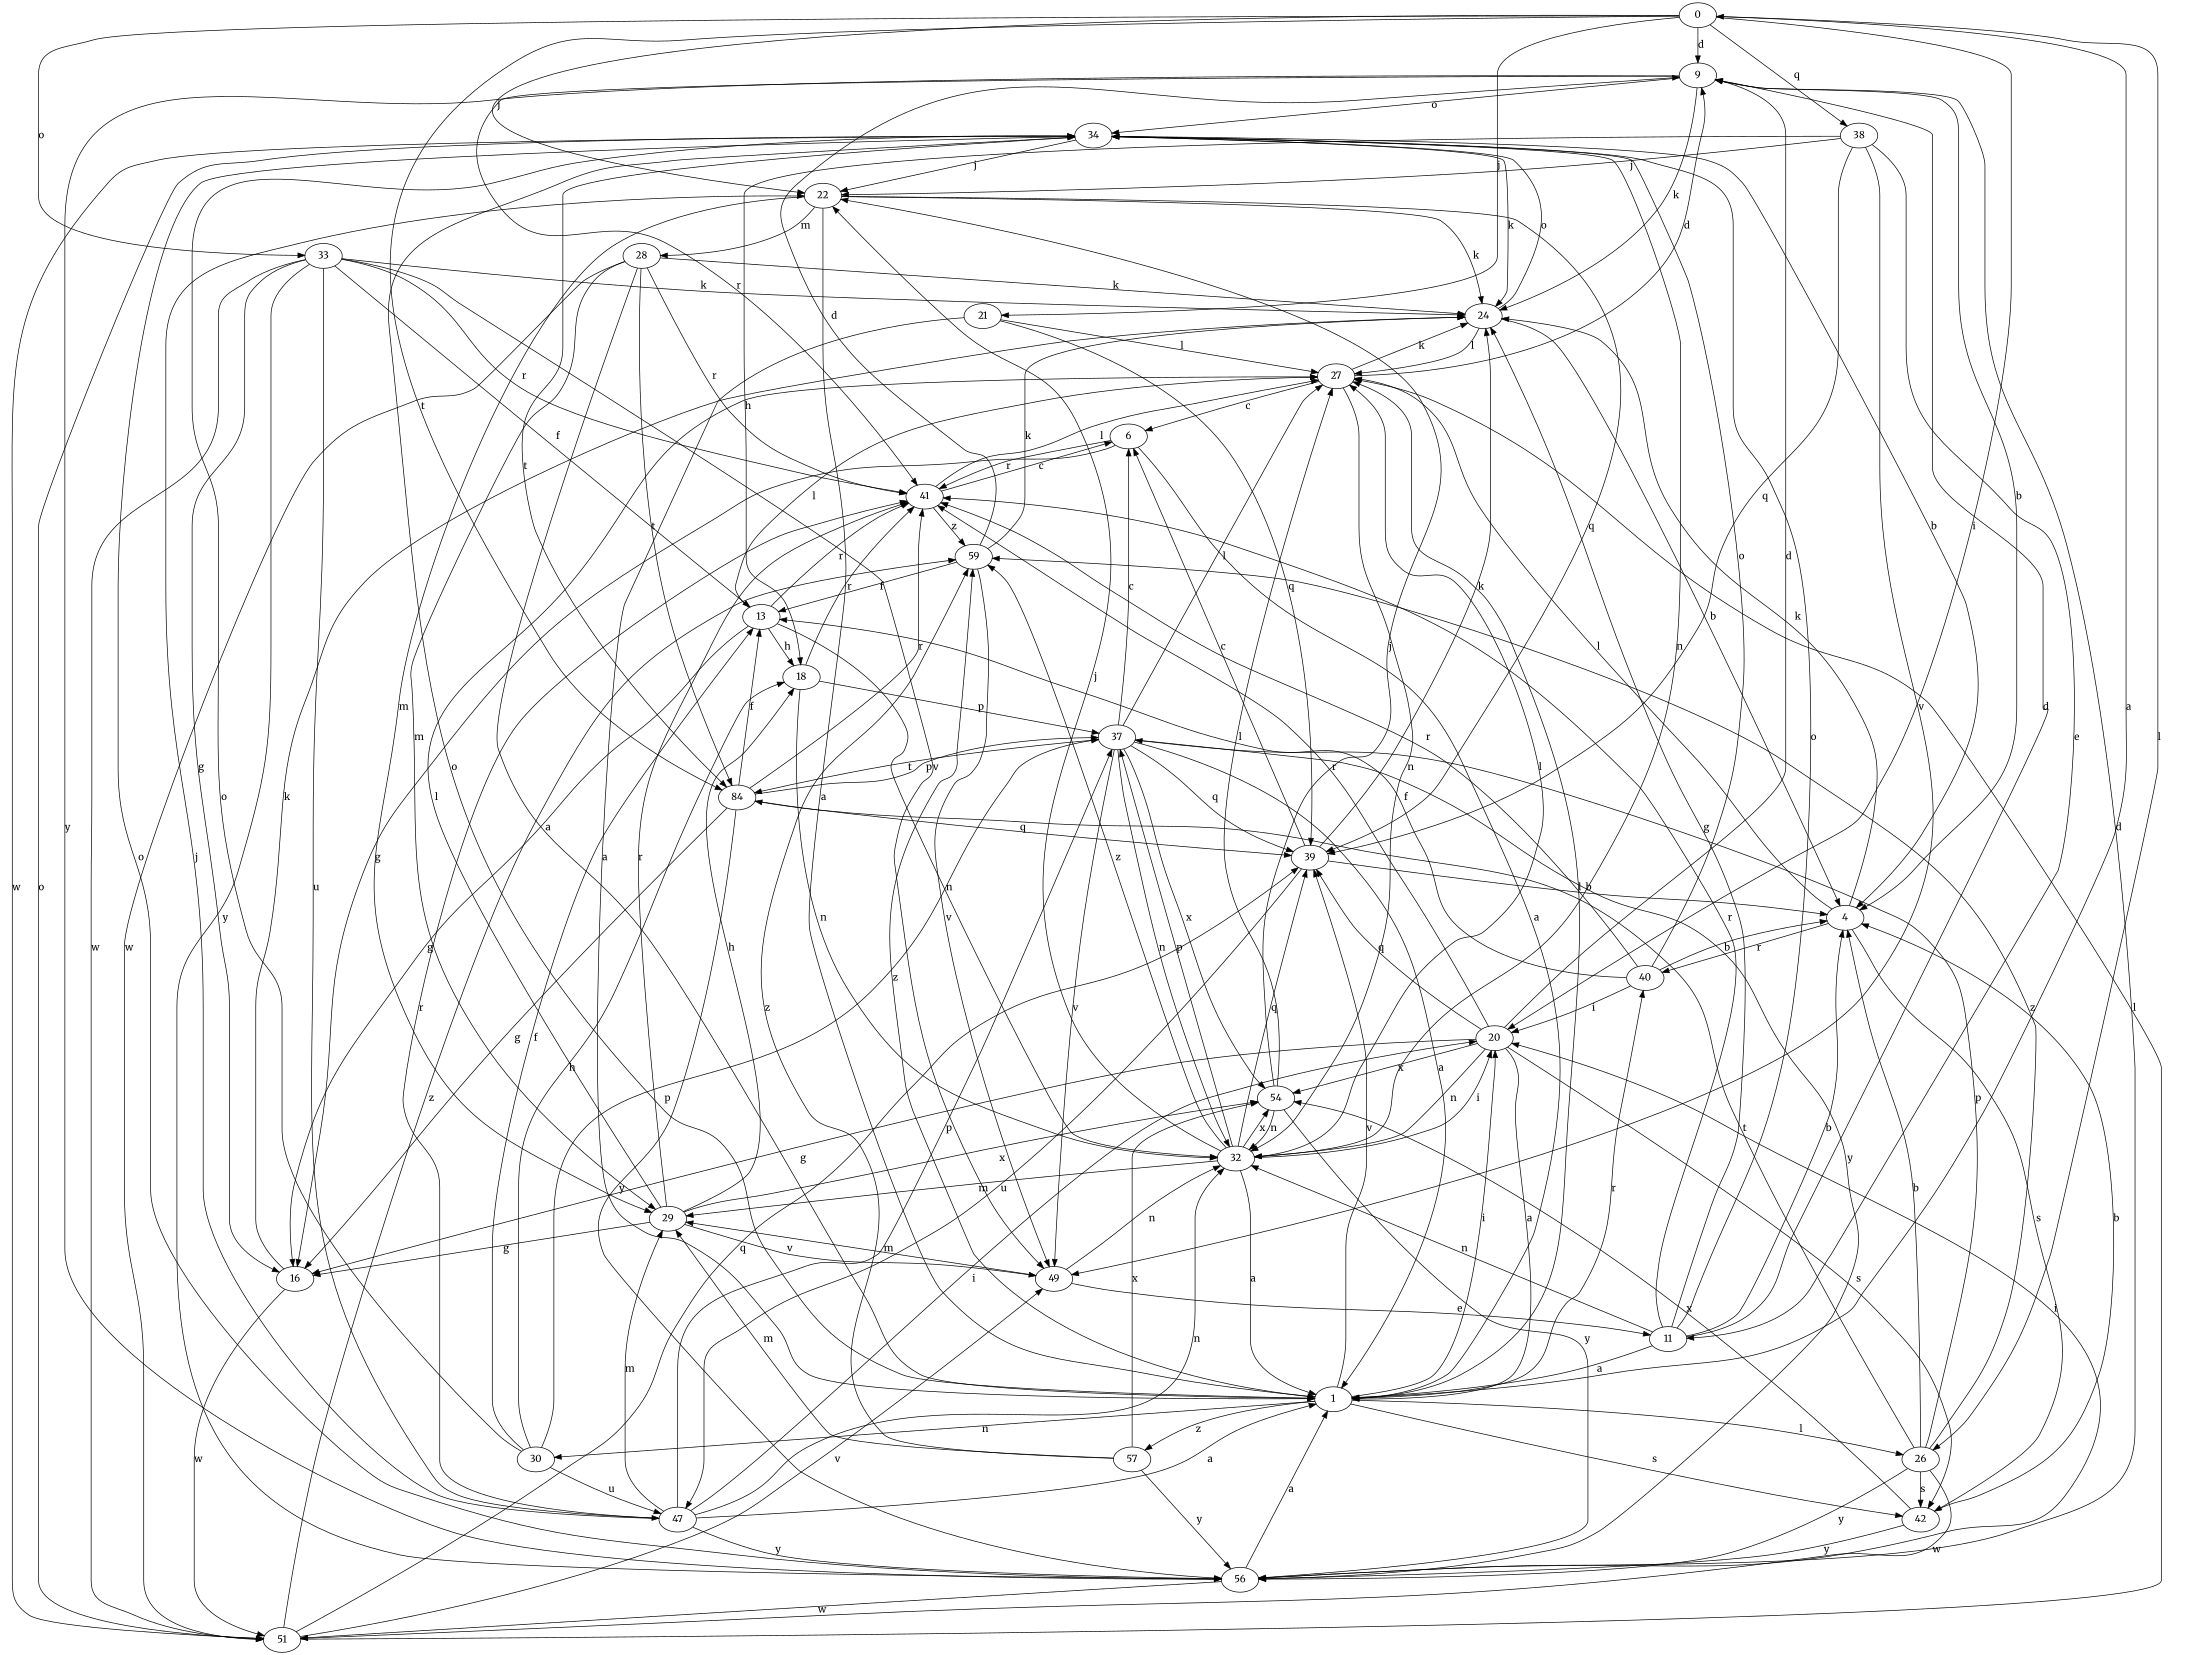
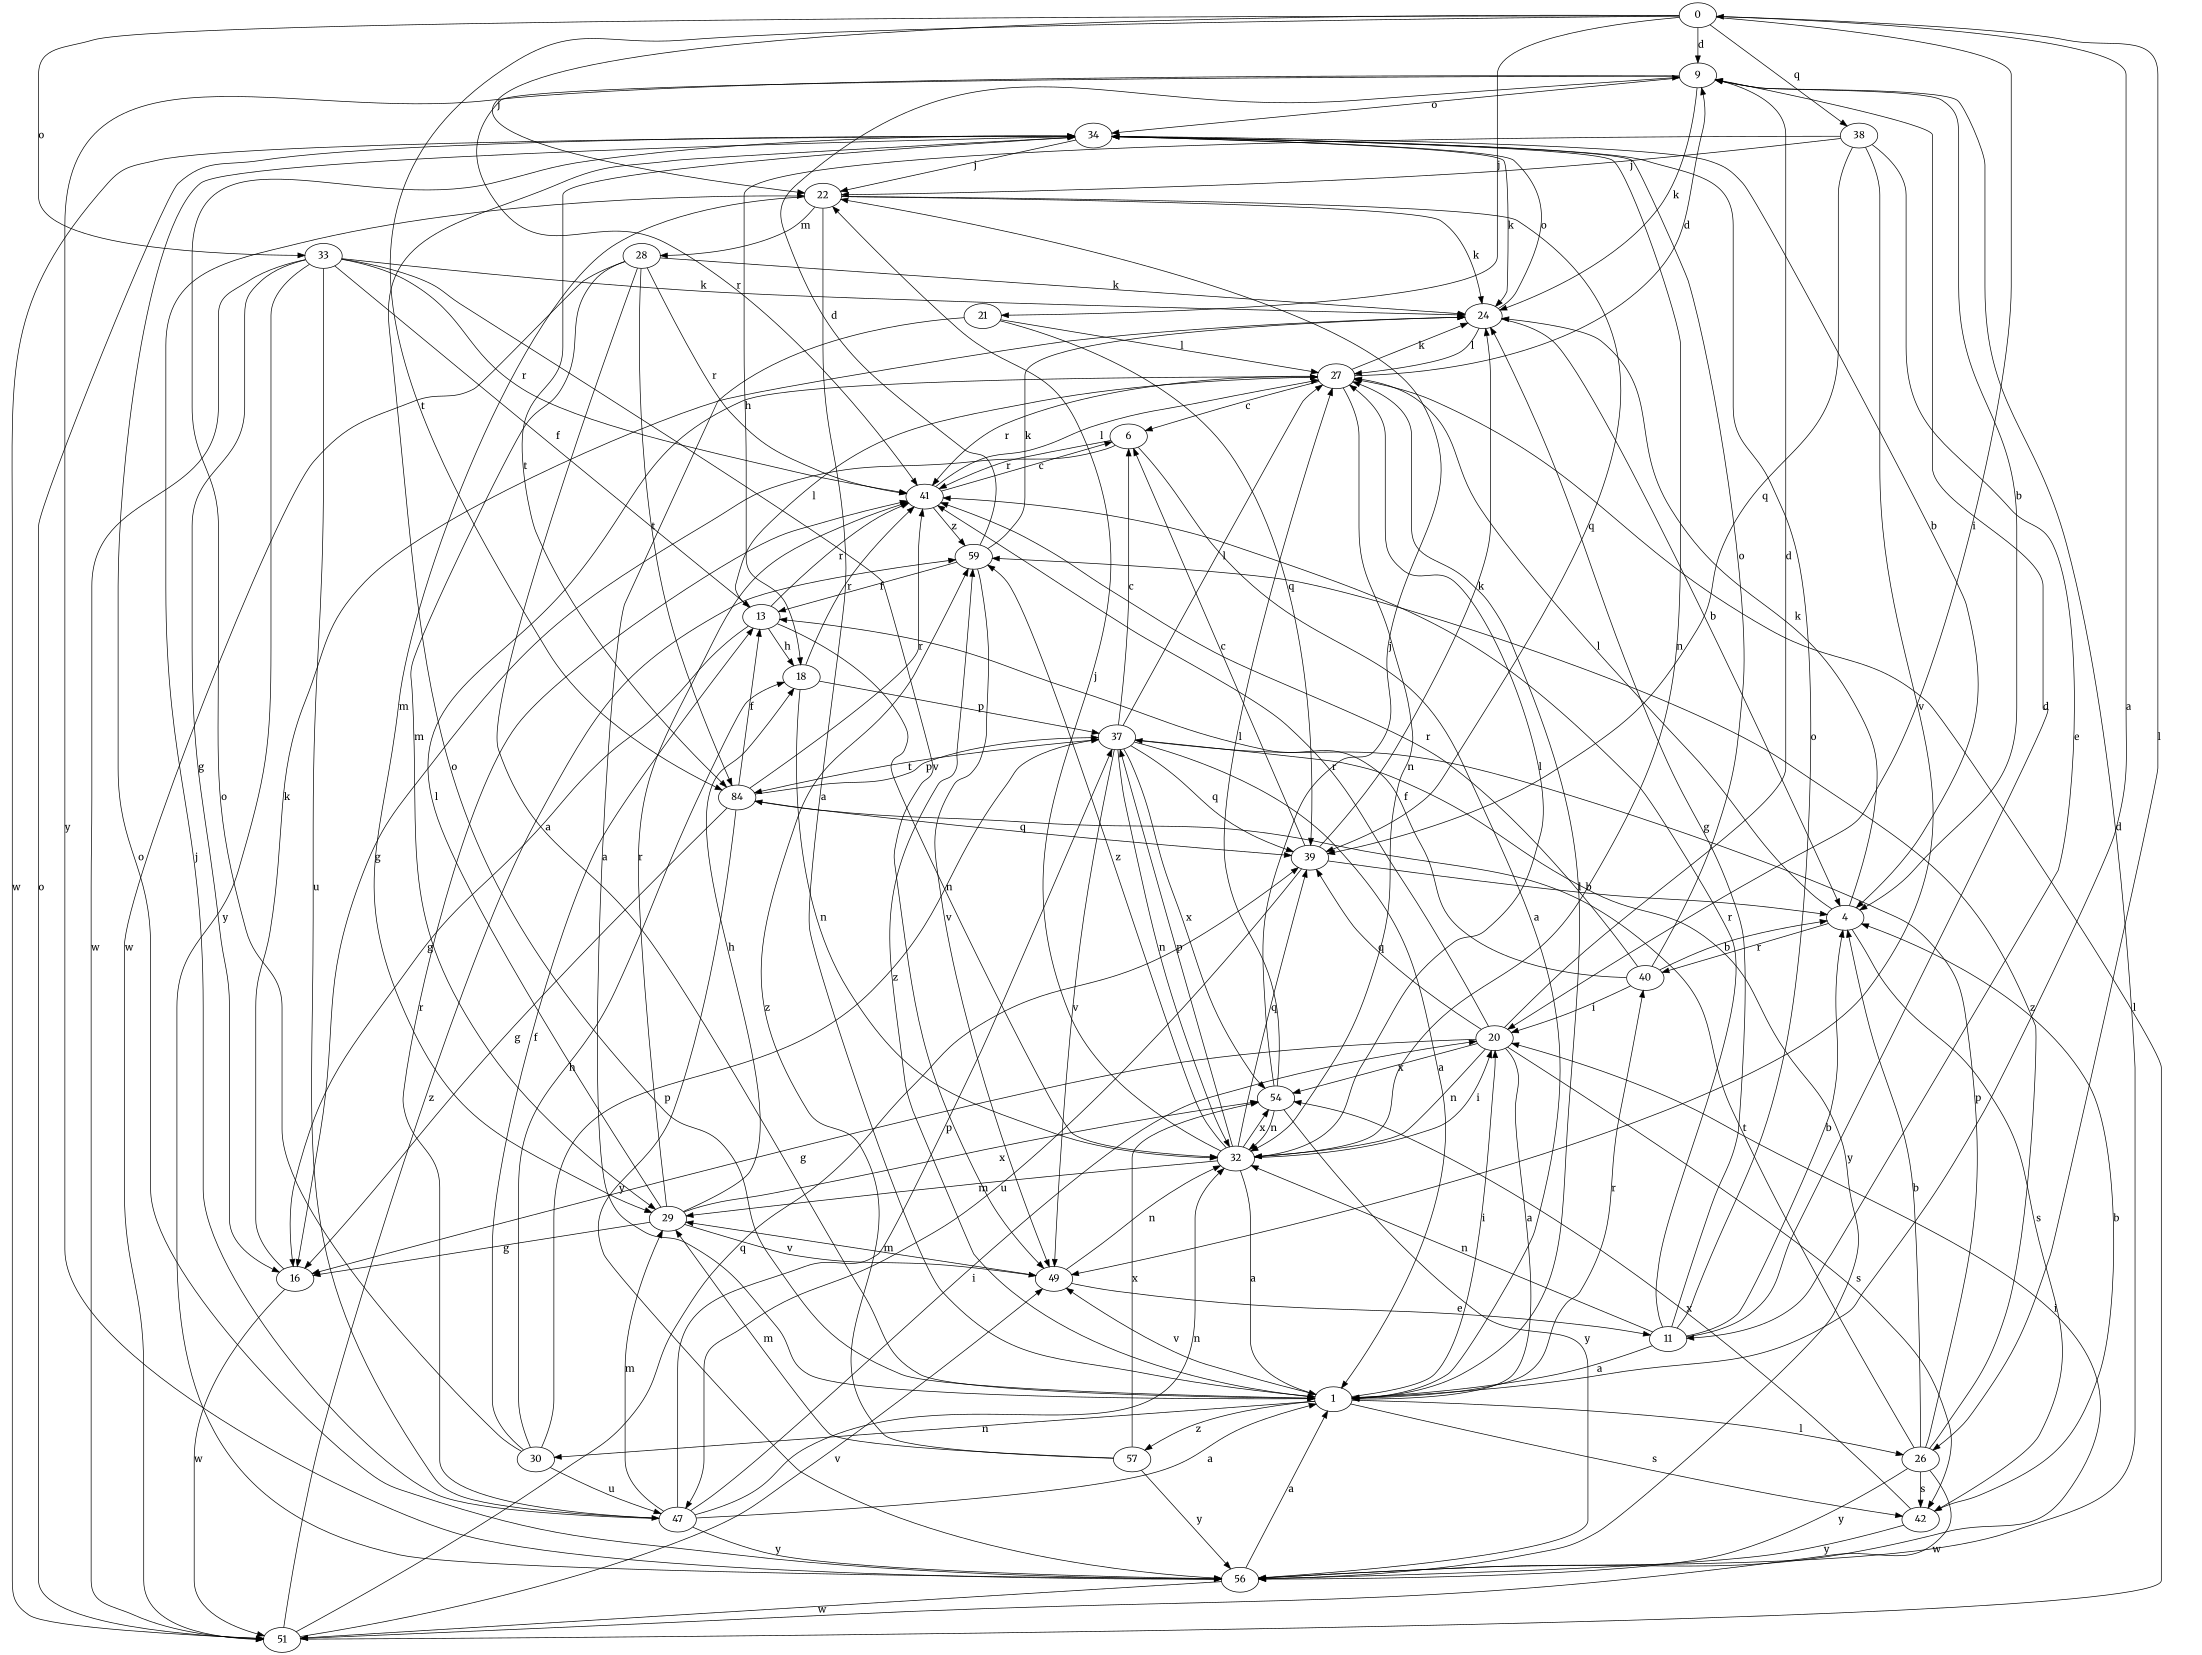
edge "27" -> "41": added, label "r"
edge "1" -> "39": now "1" -> "49"
